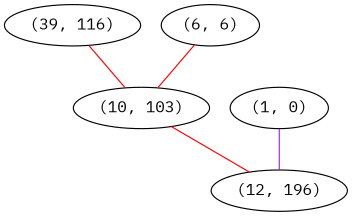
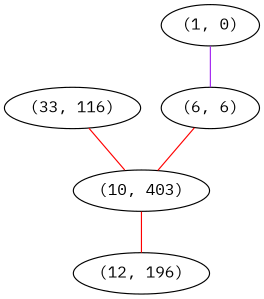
node "(39, 116)": label "(39, 116)" -> "(33, 116)"
node "(10, 103)": label "(10, 103)" -> "(10, 403)"
edge "(1, 0)" -- "(12, 196)": now "(1, 0)" -- "(6, 6)"
